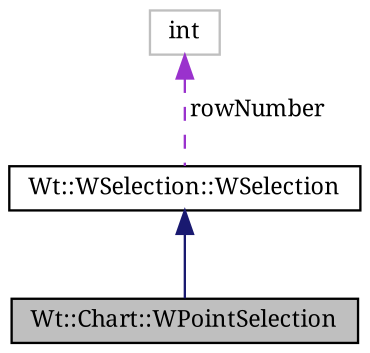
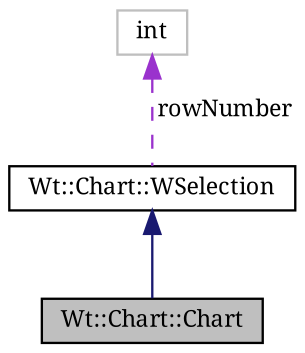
node "Wt::WSelection::WSelection": label "Wt::WSelection::WSelection" -> "Wt::Chart::WSelection"
node "Wt::Chart::WPointSelection": label "Wt::Chart::WPointSelection" -> "Wt::Chart::Chart"
